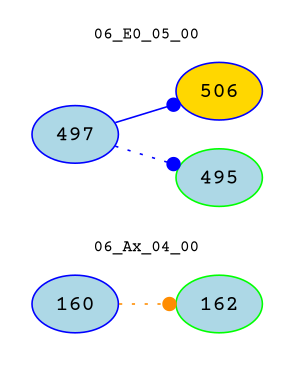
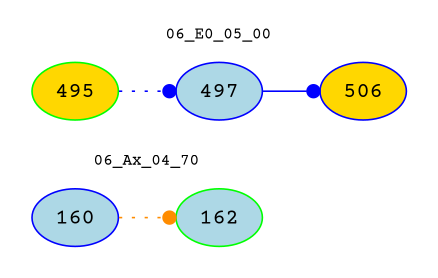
edge "497" -> "495": reversed
node "495": fillcolor lightblue -> gold
cluster "06_Ax_04_00": label "06_Ax_04_00" -> "06_Ax_04_70"
